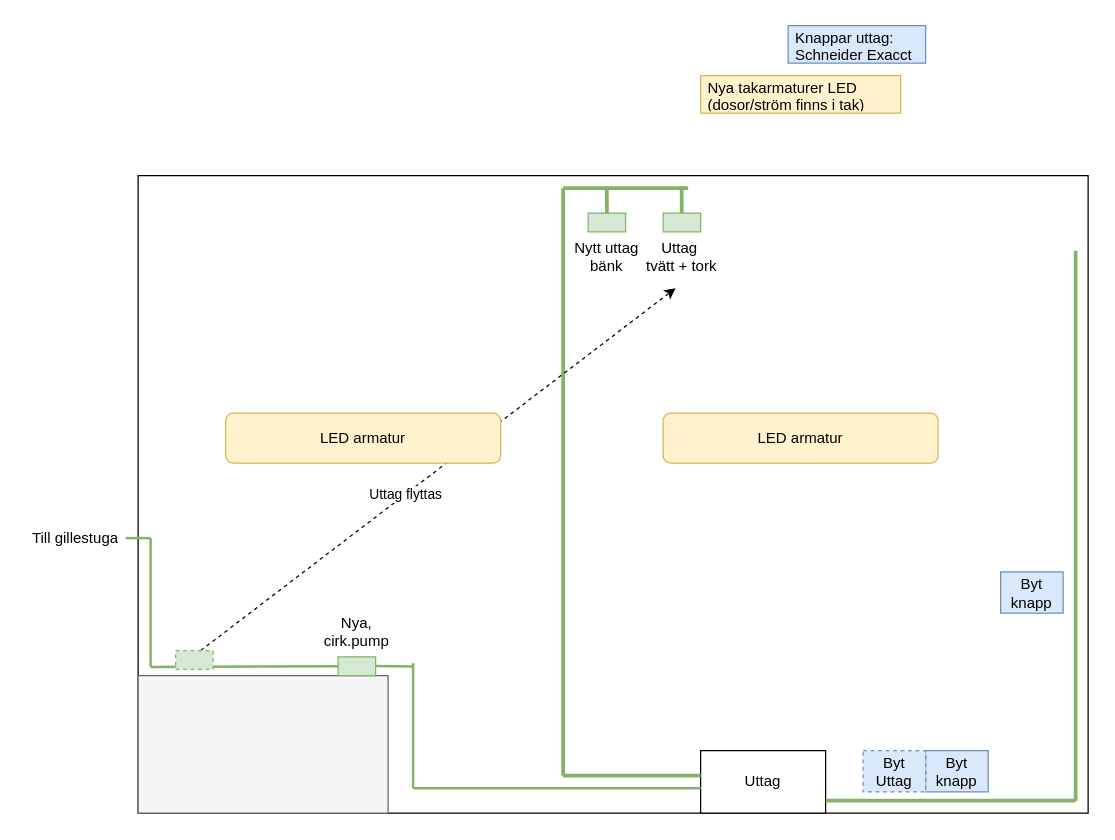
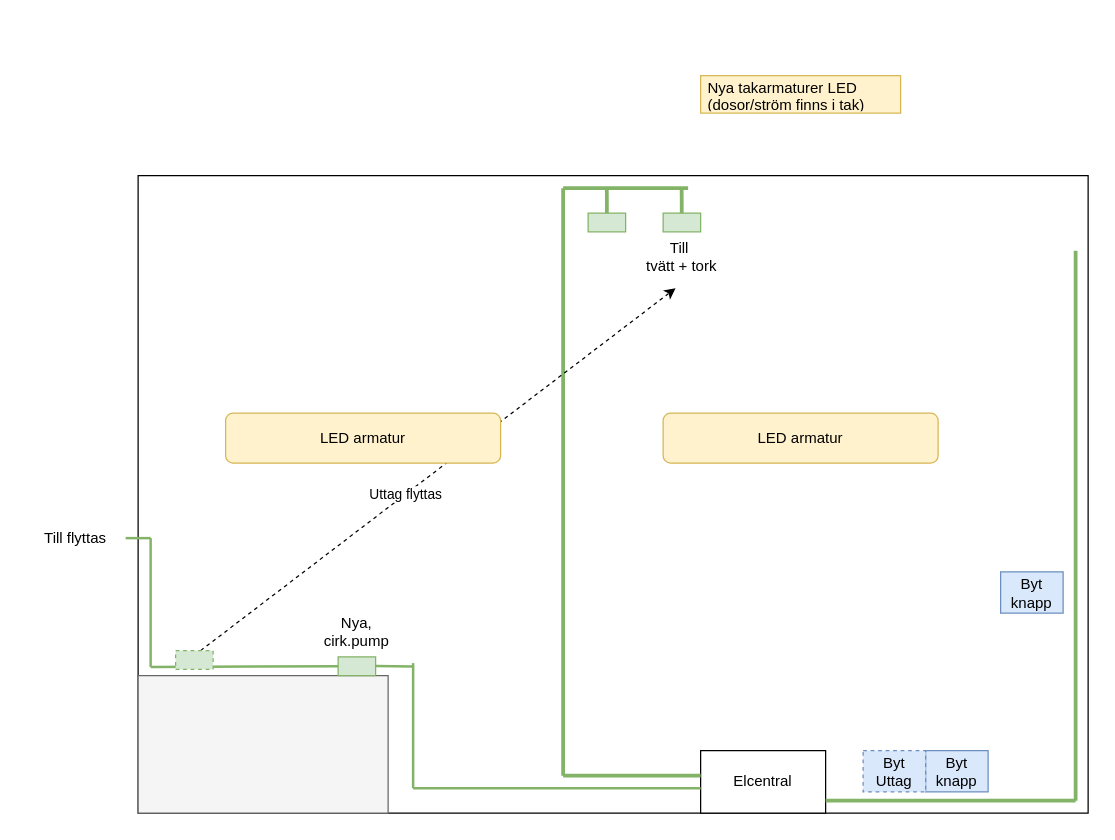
node "Knappar uttag: Schneider Exacct vit": removed
node "Nytt uttag bänk": removed
node "Uttag tvätt + tork": label "Uttag tvätt + tork" -> "Till tvätt + tork"
node "Till gillestuga": label "Till gillestuga" -> "Till flyttas"
node "Uttag": label "Uttag" -> "Elcentral"
